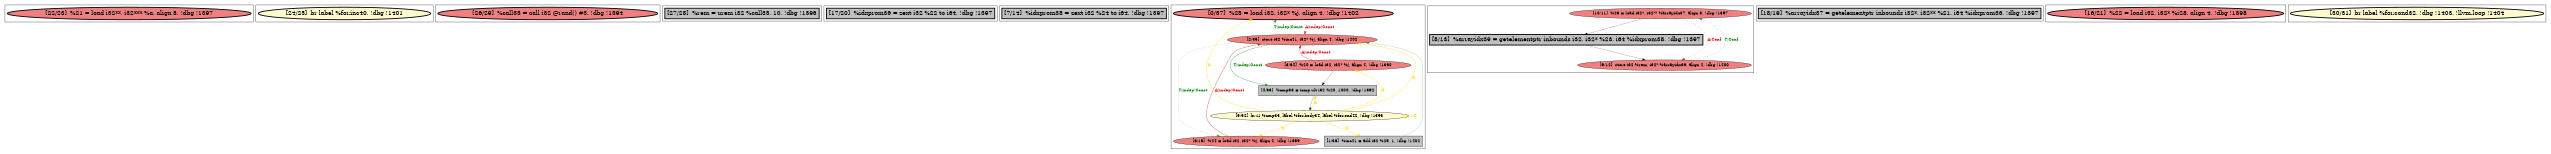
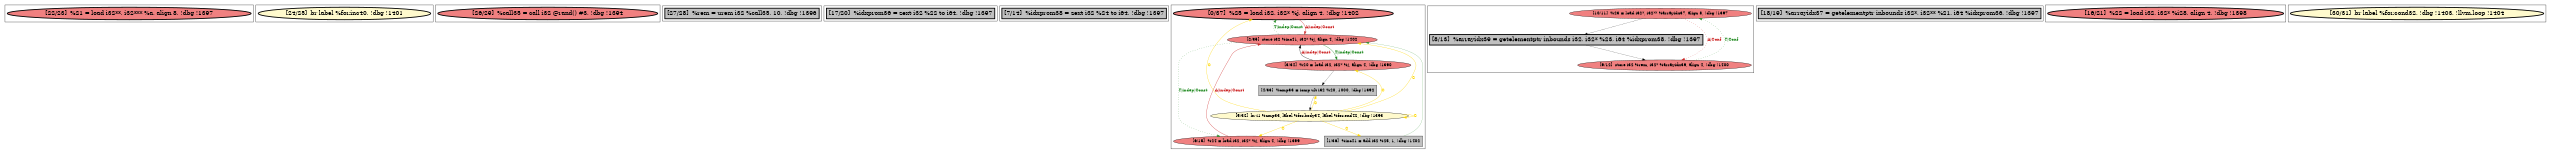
edge "[0/37]  %25 = load i32, i32* %j, align 4, !dbg !1402" -> "[2/35]  store i32 %inc41, i32* %j, align 4, !dbg !1402": style dotted -> solid
edge "[3/34]  %20 = load i32, i32* %j, align 4, !dbg !1390" -> "[2/35]  store i32 %inc41, i32* %j, align 4, !dbg !1402": color firebrick3 -> black
edge "[2/35]  store i32 %inc41, i32* %j, align 4, !dbg !1402" -> "[4/33]  %cmp33 = icmp ult i32 %20, 1000, !dbg !1392": now "[2/35]  store i32 %inc41, i32* %j, align 4, !dbg !1402" -> "[3/34]  %20 = load i32, i32* %j, align 4, !dbg !1390"
